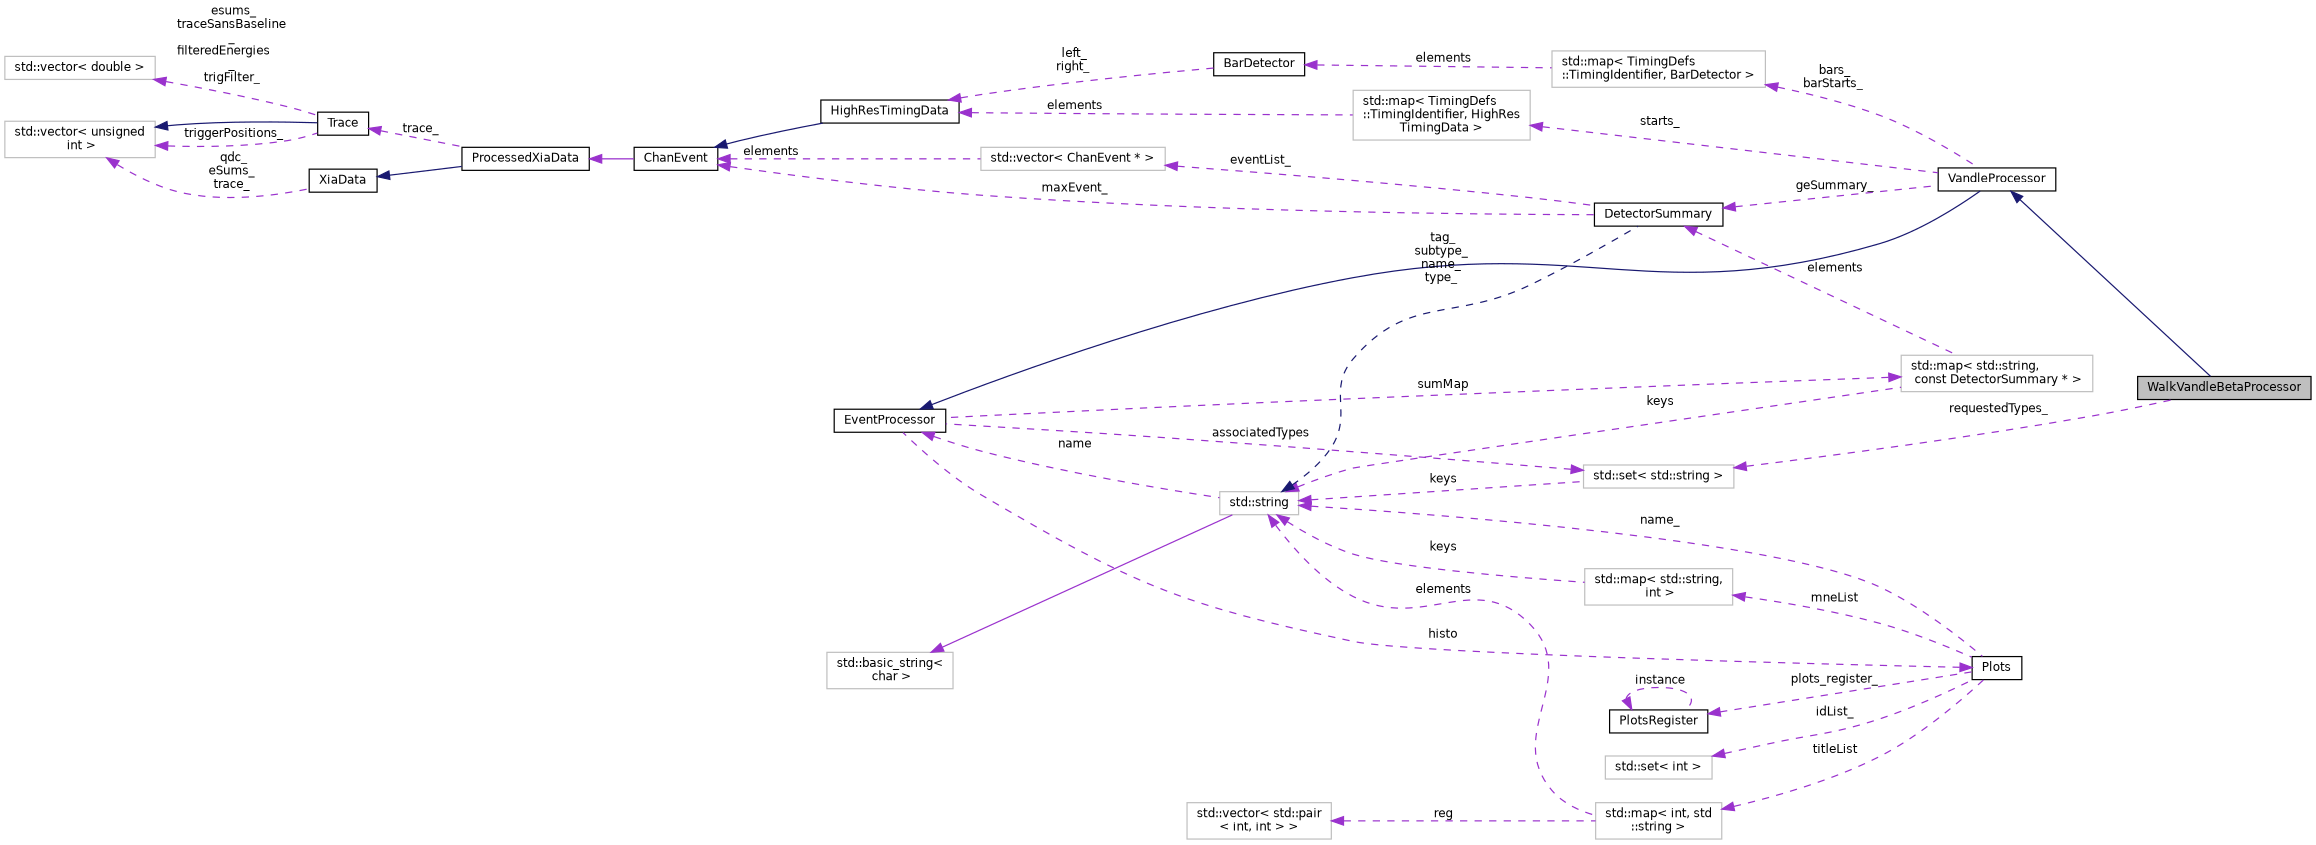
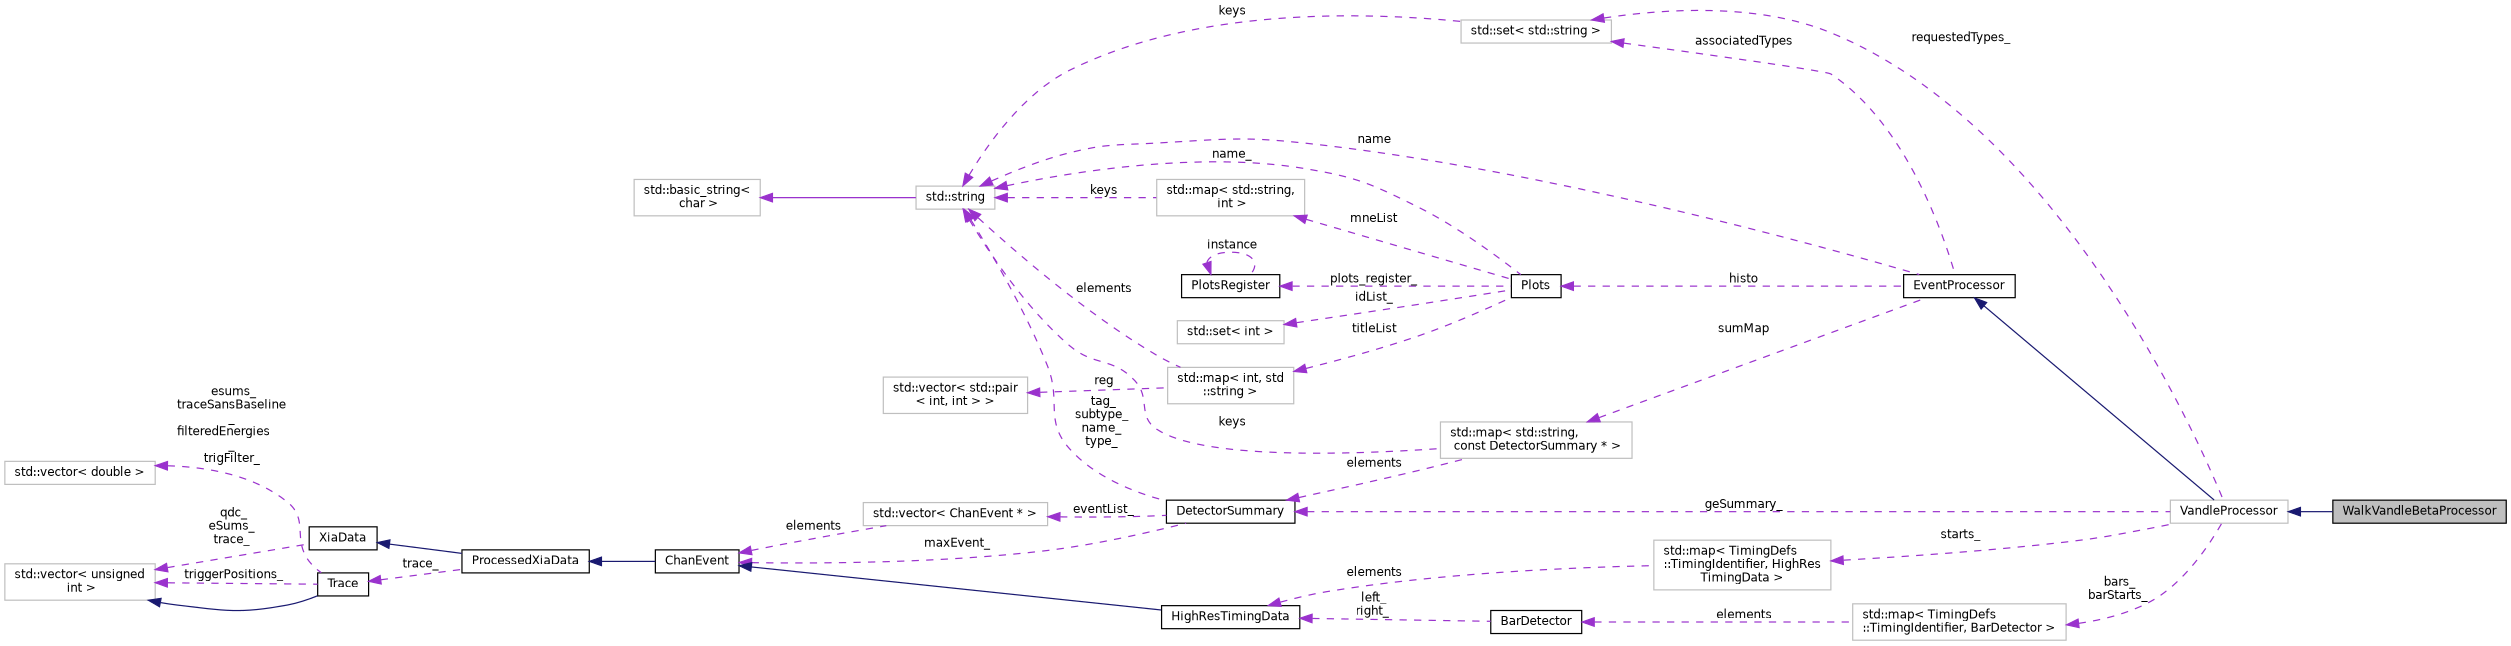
edge "ChanEvent" -> "ProcessedXiaData": color darkorchid3 -> midnightblue
node "VandleProcessor": color black -> grey75
edge "DetectorSummary" -> "std::string": color midnightblue -> darkorchid3
edge "WalkVandleBetaProcessor" -> "std::set< std::string >": now "VandleProcessor" -> "std::set< std::string >"
edge "std::string" -> "EventProcessor": reversed
